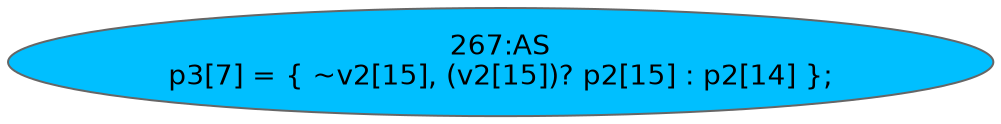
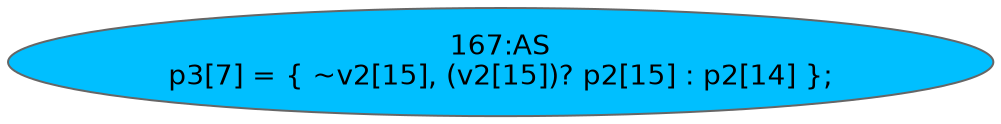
node "267:AS p3[7] = { ~v2[15], (v2[15])? p2[15] : p2[14] };": label "267:AS p3[7] = { ~v2[15], (v2[15])? p2[15] : p2[14] };" -> "167:AS p3[7] = { ~v2[15], (v2[15])? p2[15] : p2[14] };"
